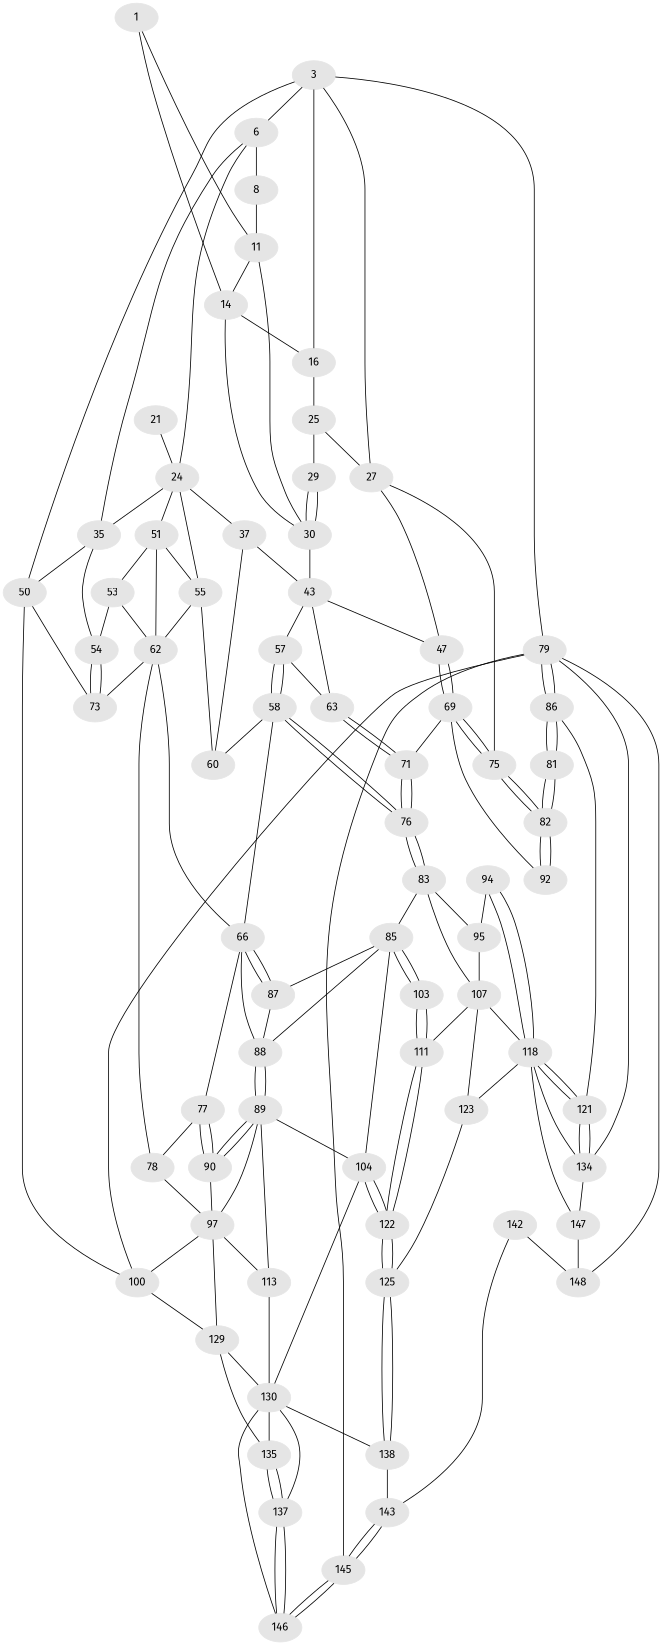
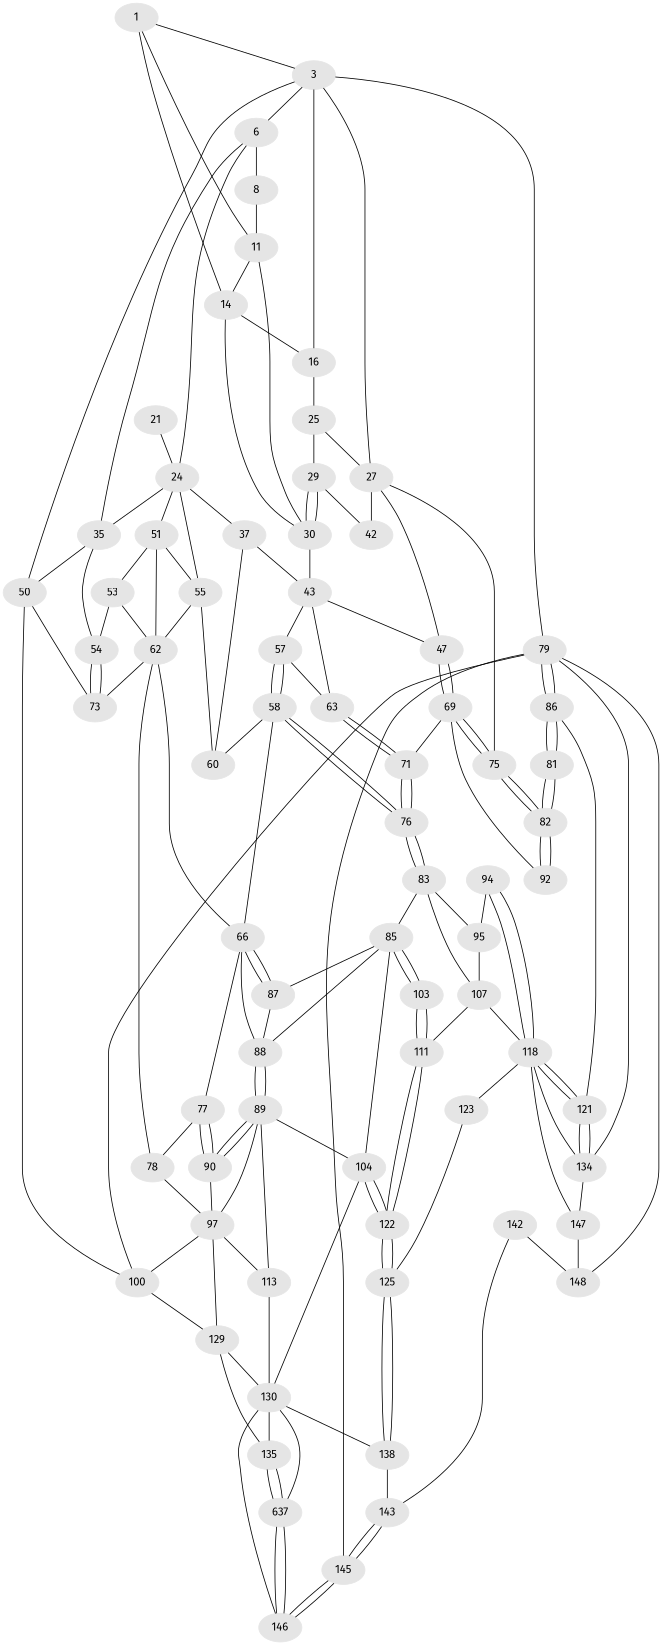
edge "1" -- "3": added
node "42": added
edge "107" -- "123": removed
node "137": label "137" -> "637"
